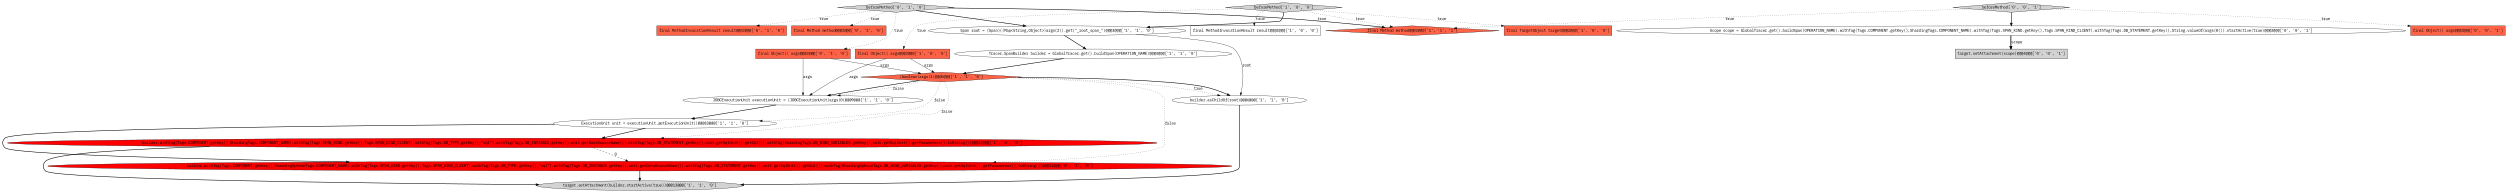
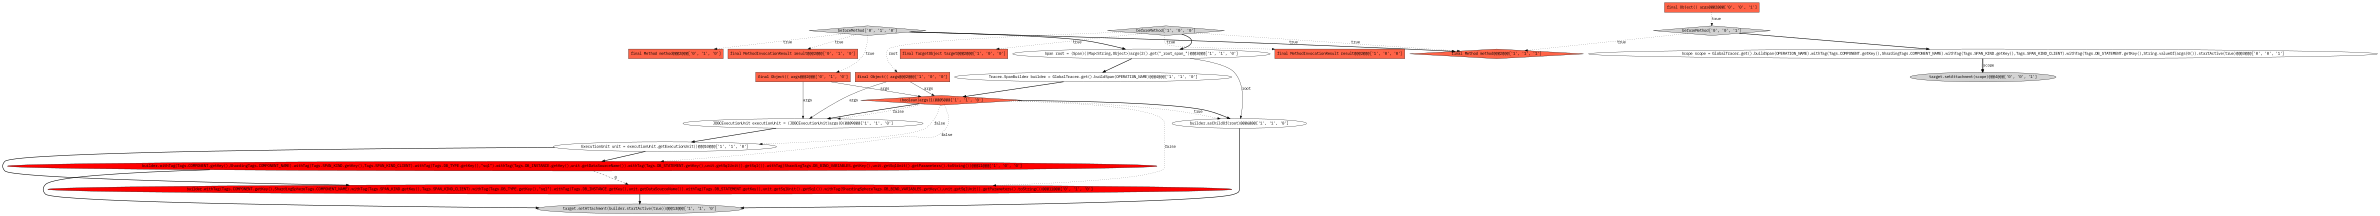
edge "beforeMethod['0', '0', '1']" -> "final Object(( args@@@2@@@['0', '0', '1']": reversed
edge "beforeMethod['1', '0', '0']" -> "final Object(( args@@@2@@@['1', '0', '0']": label "true" -> "root"
node "final MethodInvocationResult result@@@2@@@['1', '0', '0']": fillcolor white -> tomato
node "target.setAttachment(scope)@@@4@@@['0', '0', '1']": shape box -> ellipse
